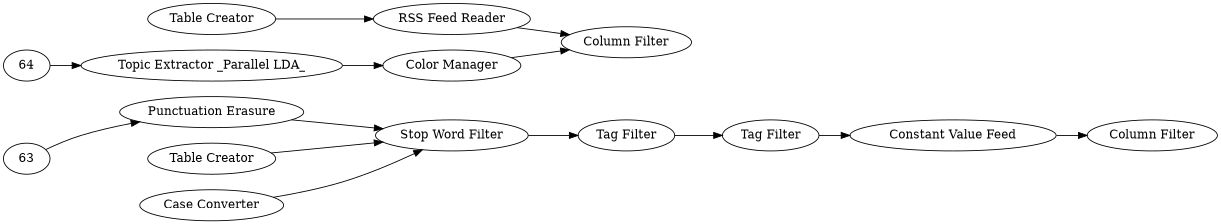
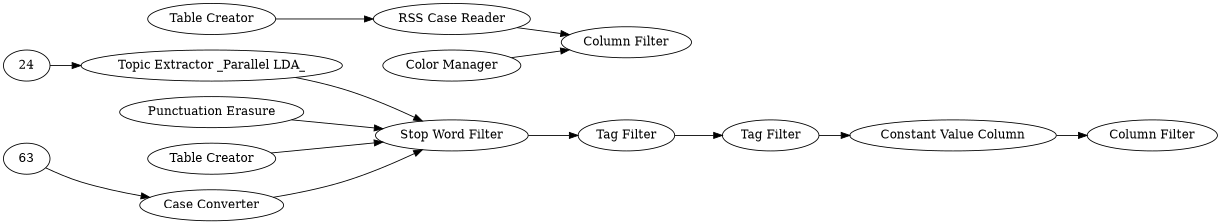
node "RSS Feed Reader": label "RSS Feed Reader" -> "RSS Case Reader"
node "64": label "64" -> "24"
edge "Topic Extractor _Parallel LDA_" -> "Color Manager": now "Topic Extractor _Parallel LDA_" -> "Stop Word Filter"
edge "63" -> "Punctuation Erasure": now "63" -> "Case Converter"
node "Constant Value Feed": label "Constant Value Feed" -> "Constant Value Column"
